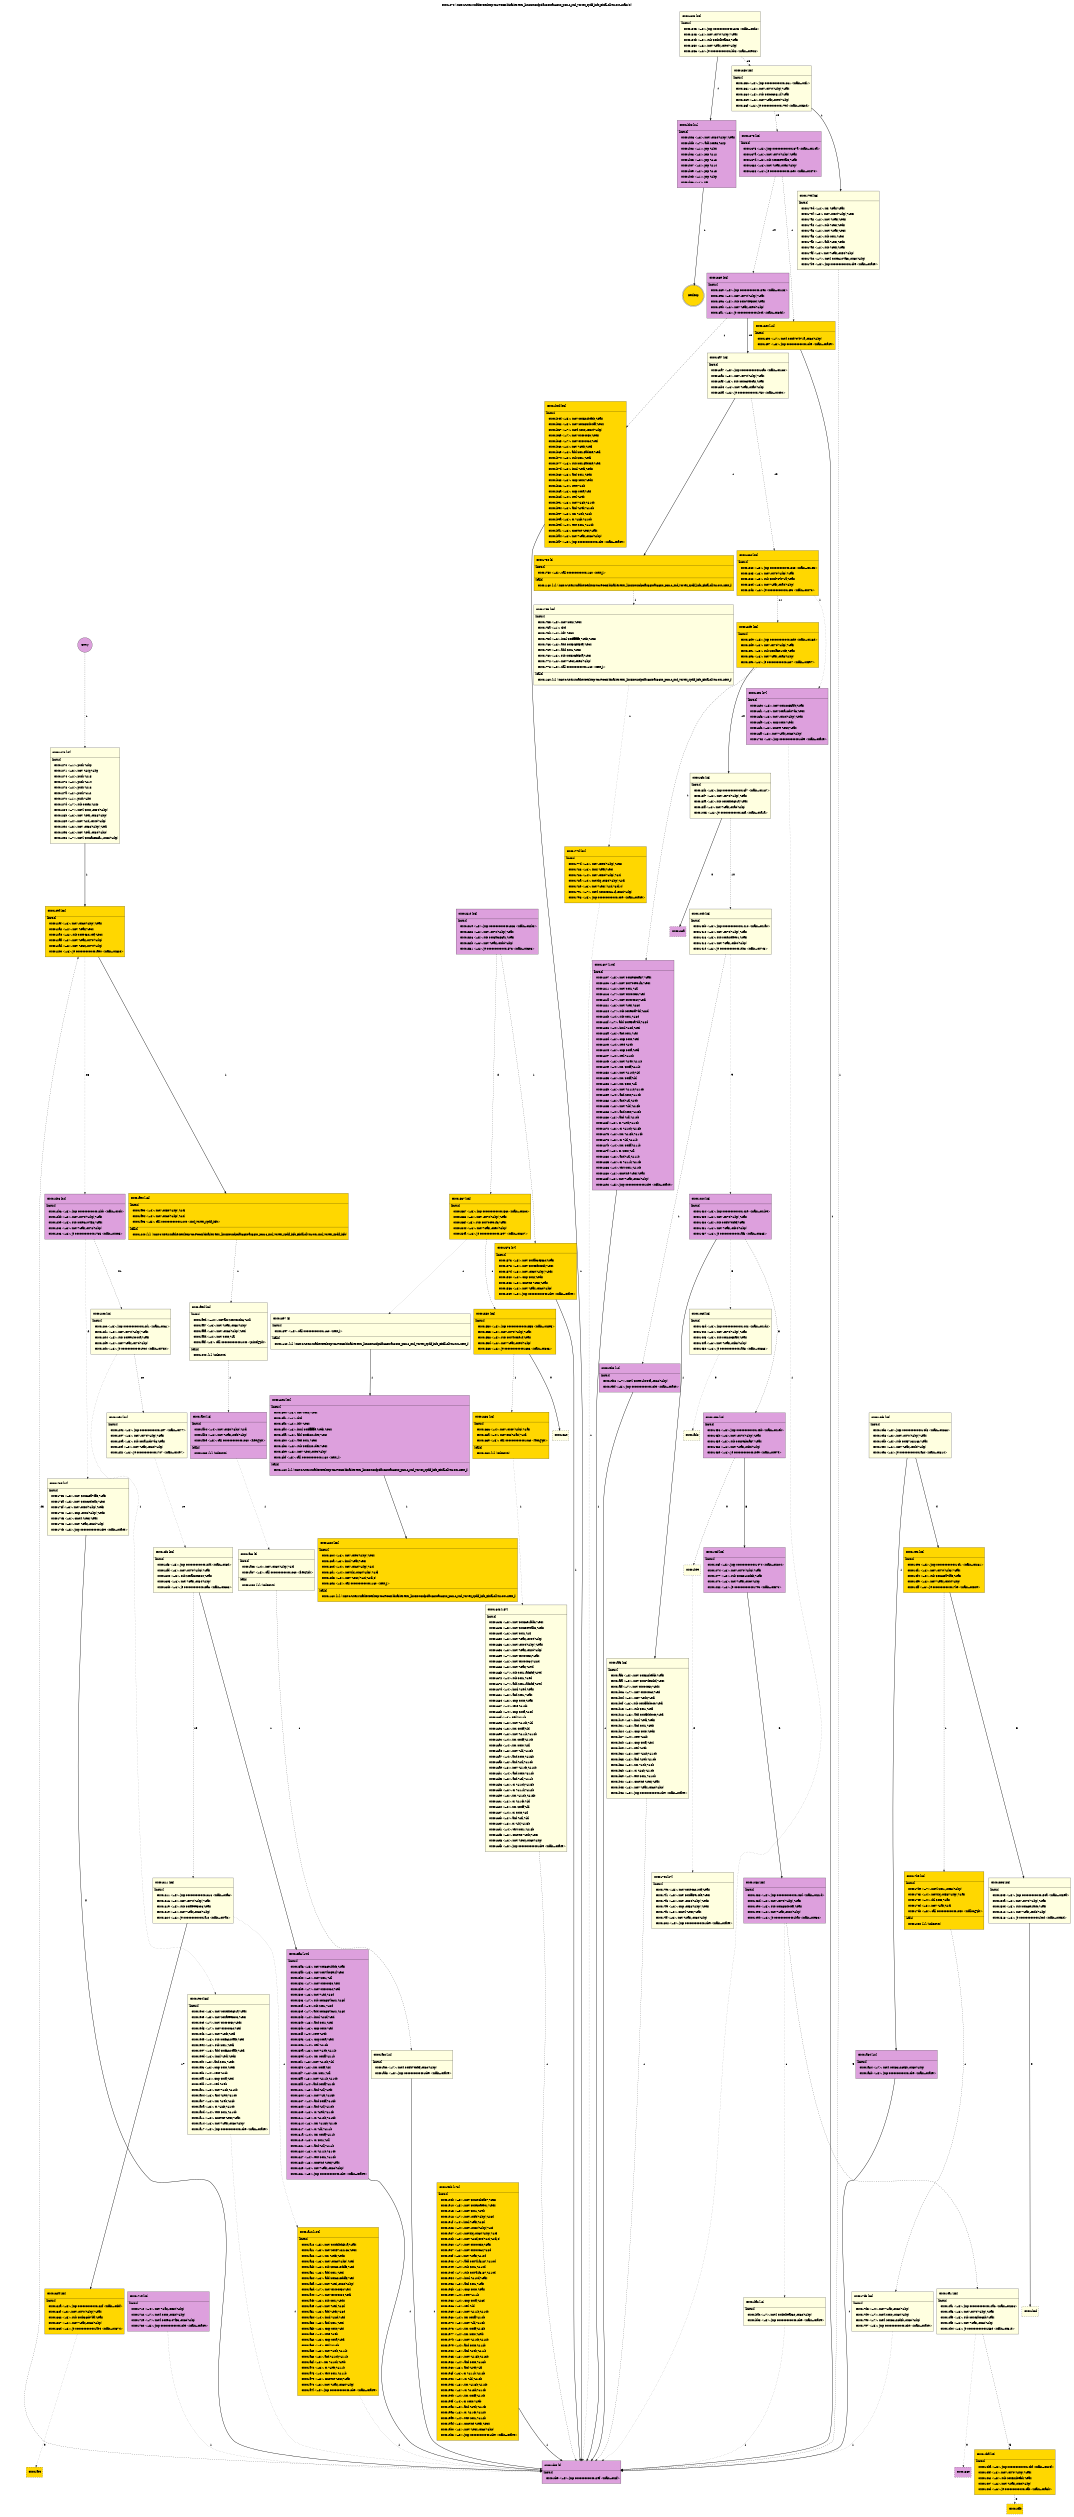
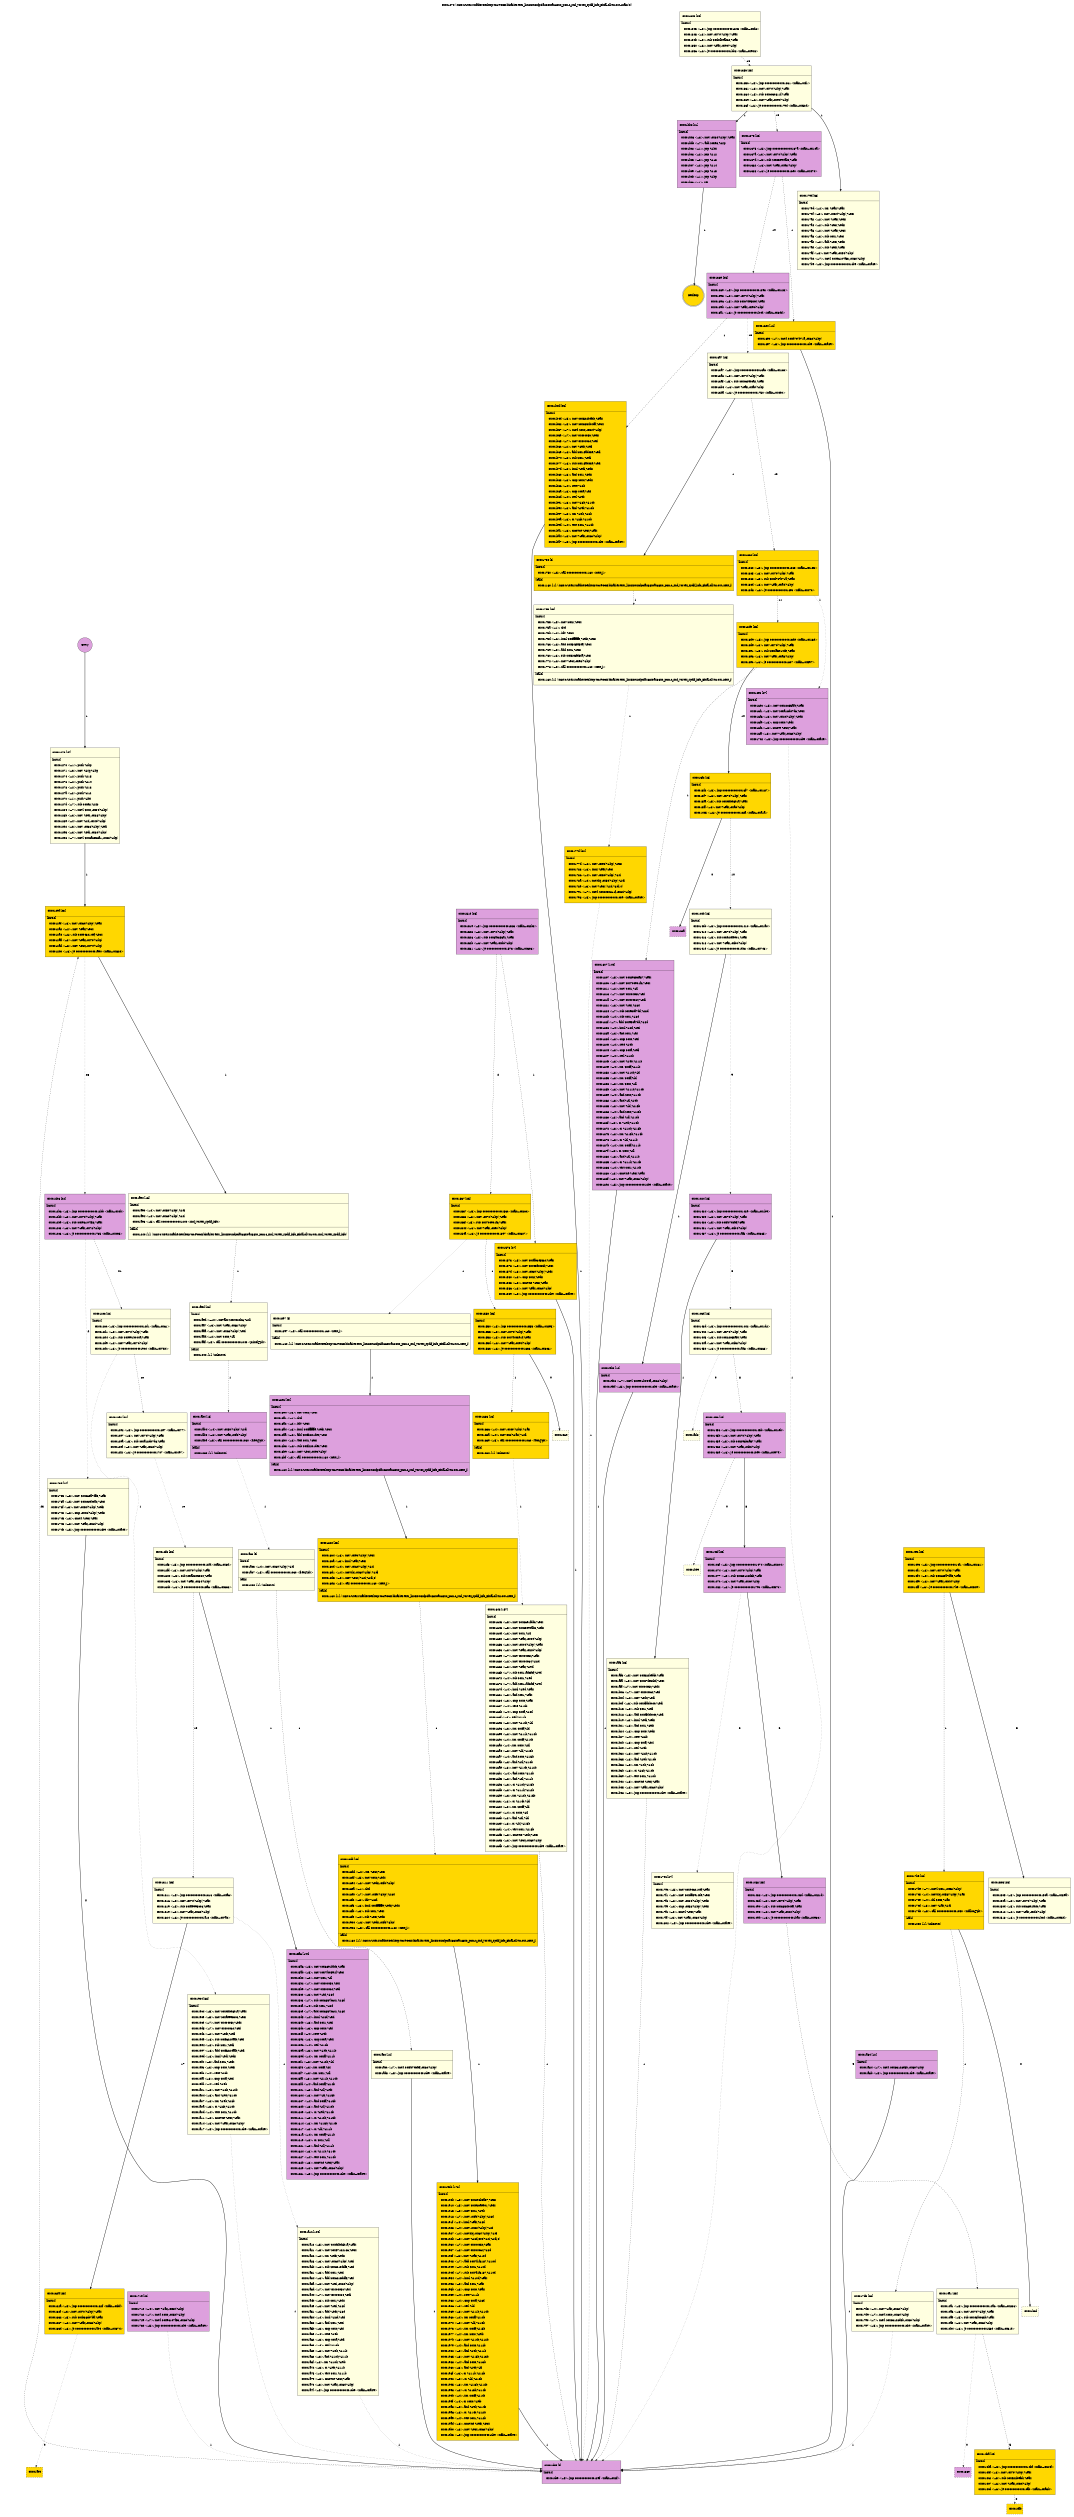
edge "0x401343 [25]" -> "0x401bb8 [21]": now "0x40135c [25]" -> "0x401bb8 [21]"
edge "0x40138e [25]" -> "0x4013a7 [25]": style bold -> dotted
edge "Entry" -> "0x401270 [47]": style dashed -> bold
node "0x4013f2 [25]": fillcolor lightyellow -> gold
edge "0x40140b [25]" -> "0x4019b8 [12]": style dashed -> bold
node "0x401a90 [13]": fillcolor gold -> lightyellow
edge "0x401424 [25]" -> "0x401456 [25]": now "0x40143d [25]" -> "0x401456 [25]"
node "0x4014d3 [25]": removed
edge "0x40179d [33]" -> "0x401cb9 [5]": removed, label "1"
edge "0x401be9" -> "0x4017ec [27]": now "0x40146f [25]" -> "0x4017ec [27]"
node "0x4018dd [46]": added
edge "0x401505 [25]" -> "0x401bcd": now "0x4017be [23]" -> "0x401bcd"
node "0x401a1c [104]": fillcolor gold -> lightyellow
node "0x401bac [12]": removed
edge "0x4015a6 [144]" -> "0x401cb9 [5]": removed, label "1"
